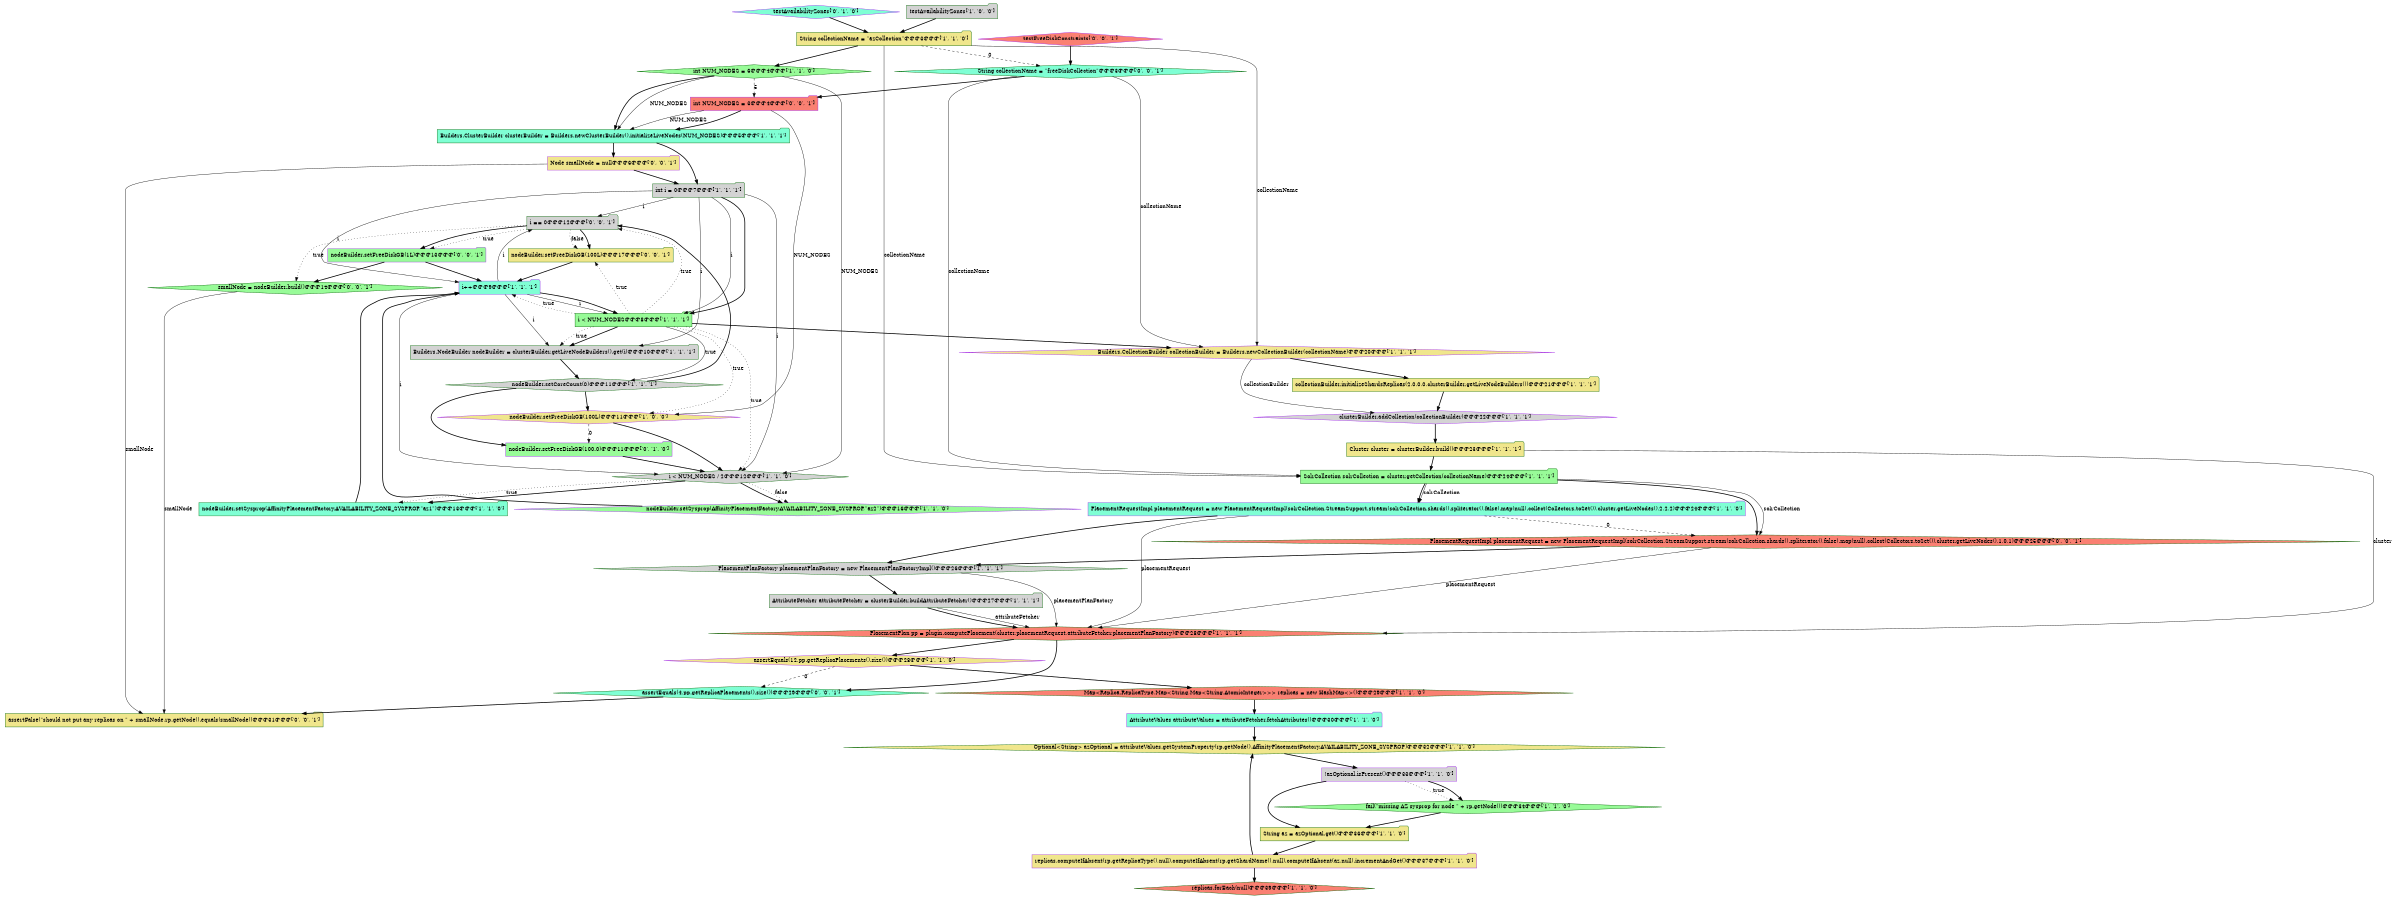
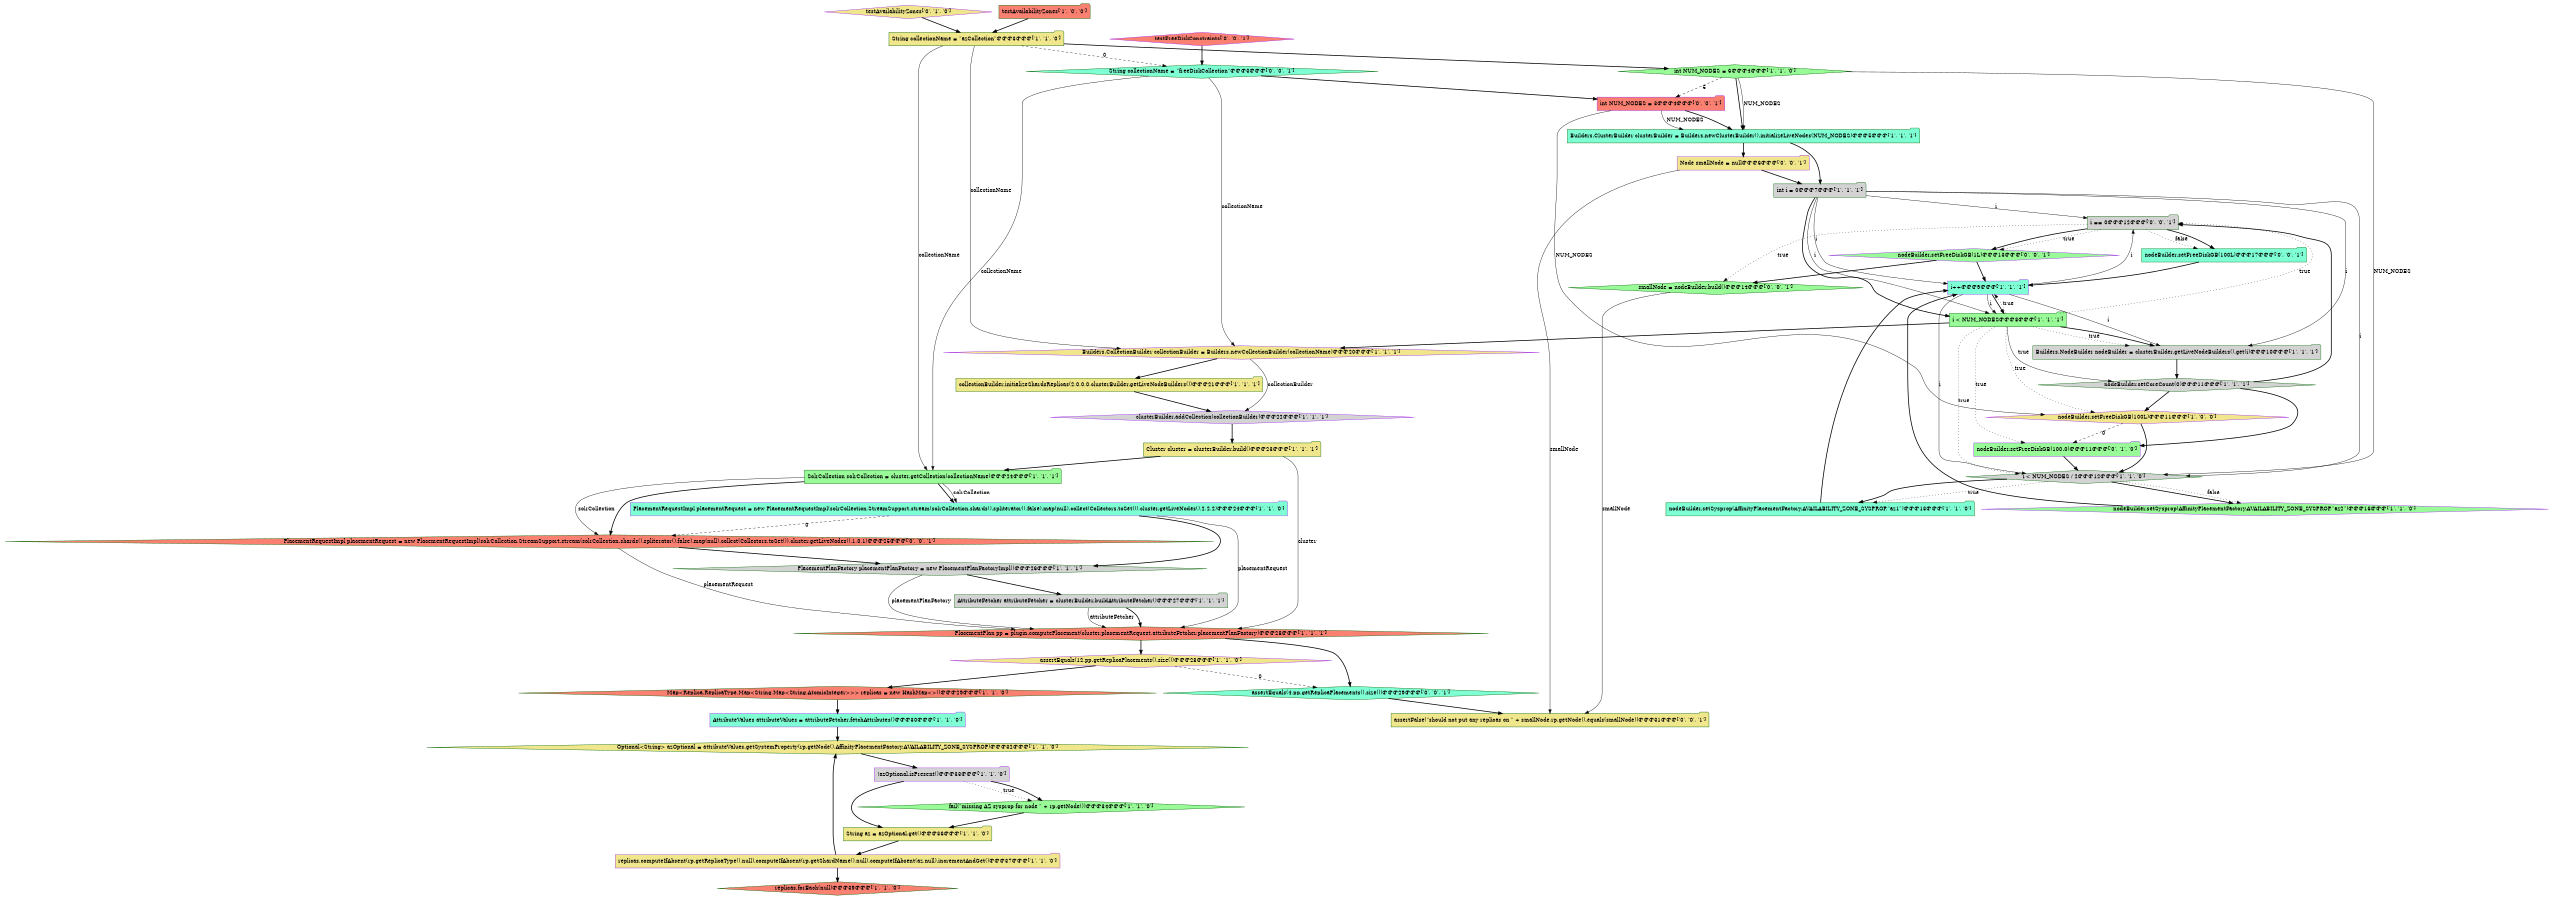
node "testAvailabilityZones['0', '1', '0']": fillcolor aquamarine -> khaki
node "testAvailabilityZones['1', '0', '0']": fillcolor lightgrey -> salmon
node "nodeBuilder.setFreeDiskGB(1L)@@@13@@@['0', '0', '1']": shape folder -> diamond
node "nodeBuilder.setFreeDiskGB(100L)@@@17@@@['0', '0', '1']": fillcolor khaki -> aquamarine
edge "i < NUM_NODES@@@8@@@['1', '1', '1']" -> "nodeBuilder.setFreeDiskGB(100L)@@@17@@@['0', '0', '1']": now "i < NUM_NODES@@@8@@@['1', '1', '1']" -> "nodeBuilder.setFreeDiskGB(100.0)@@@11@@@['0', '1', '0']"
